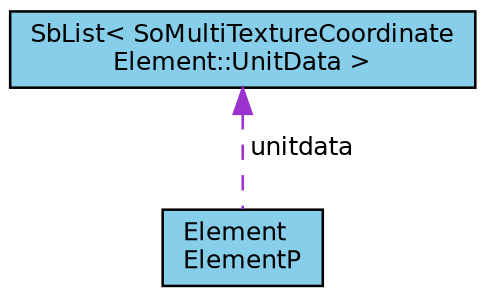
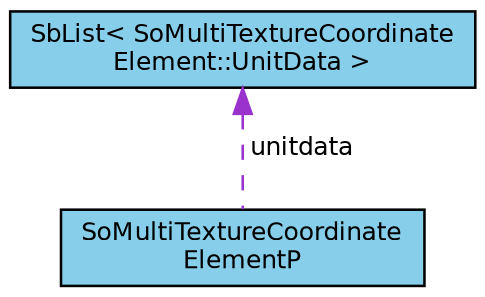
node "Element ElementP": label "Element ElementP" -> "SoMultiTextureCoordinate ElementP"
